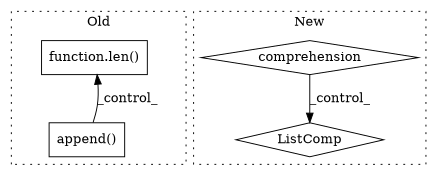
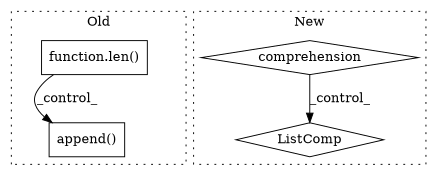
edge "append()" -> "function.len()": reversed
